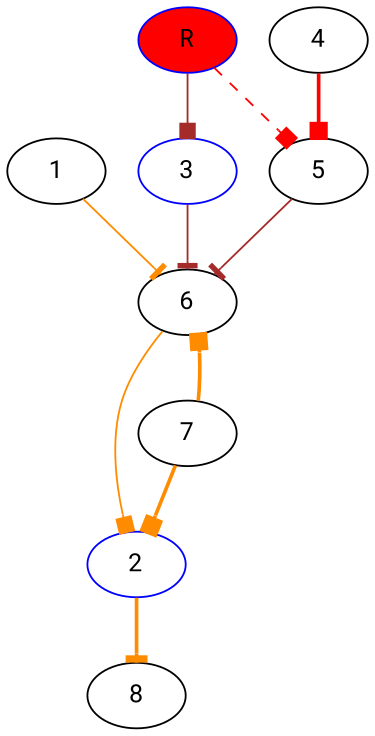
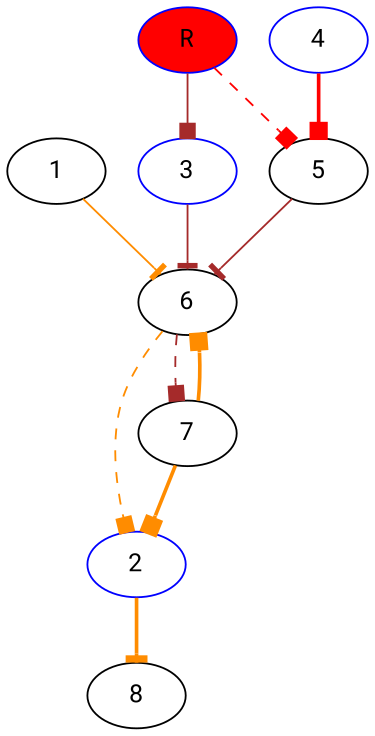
node "4": color black -> blue
edge "6" -> "7": added
edge "6" -> "2": style solid -> dashed
